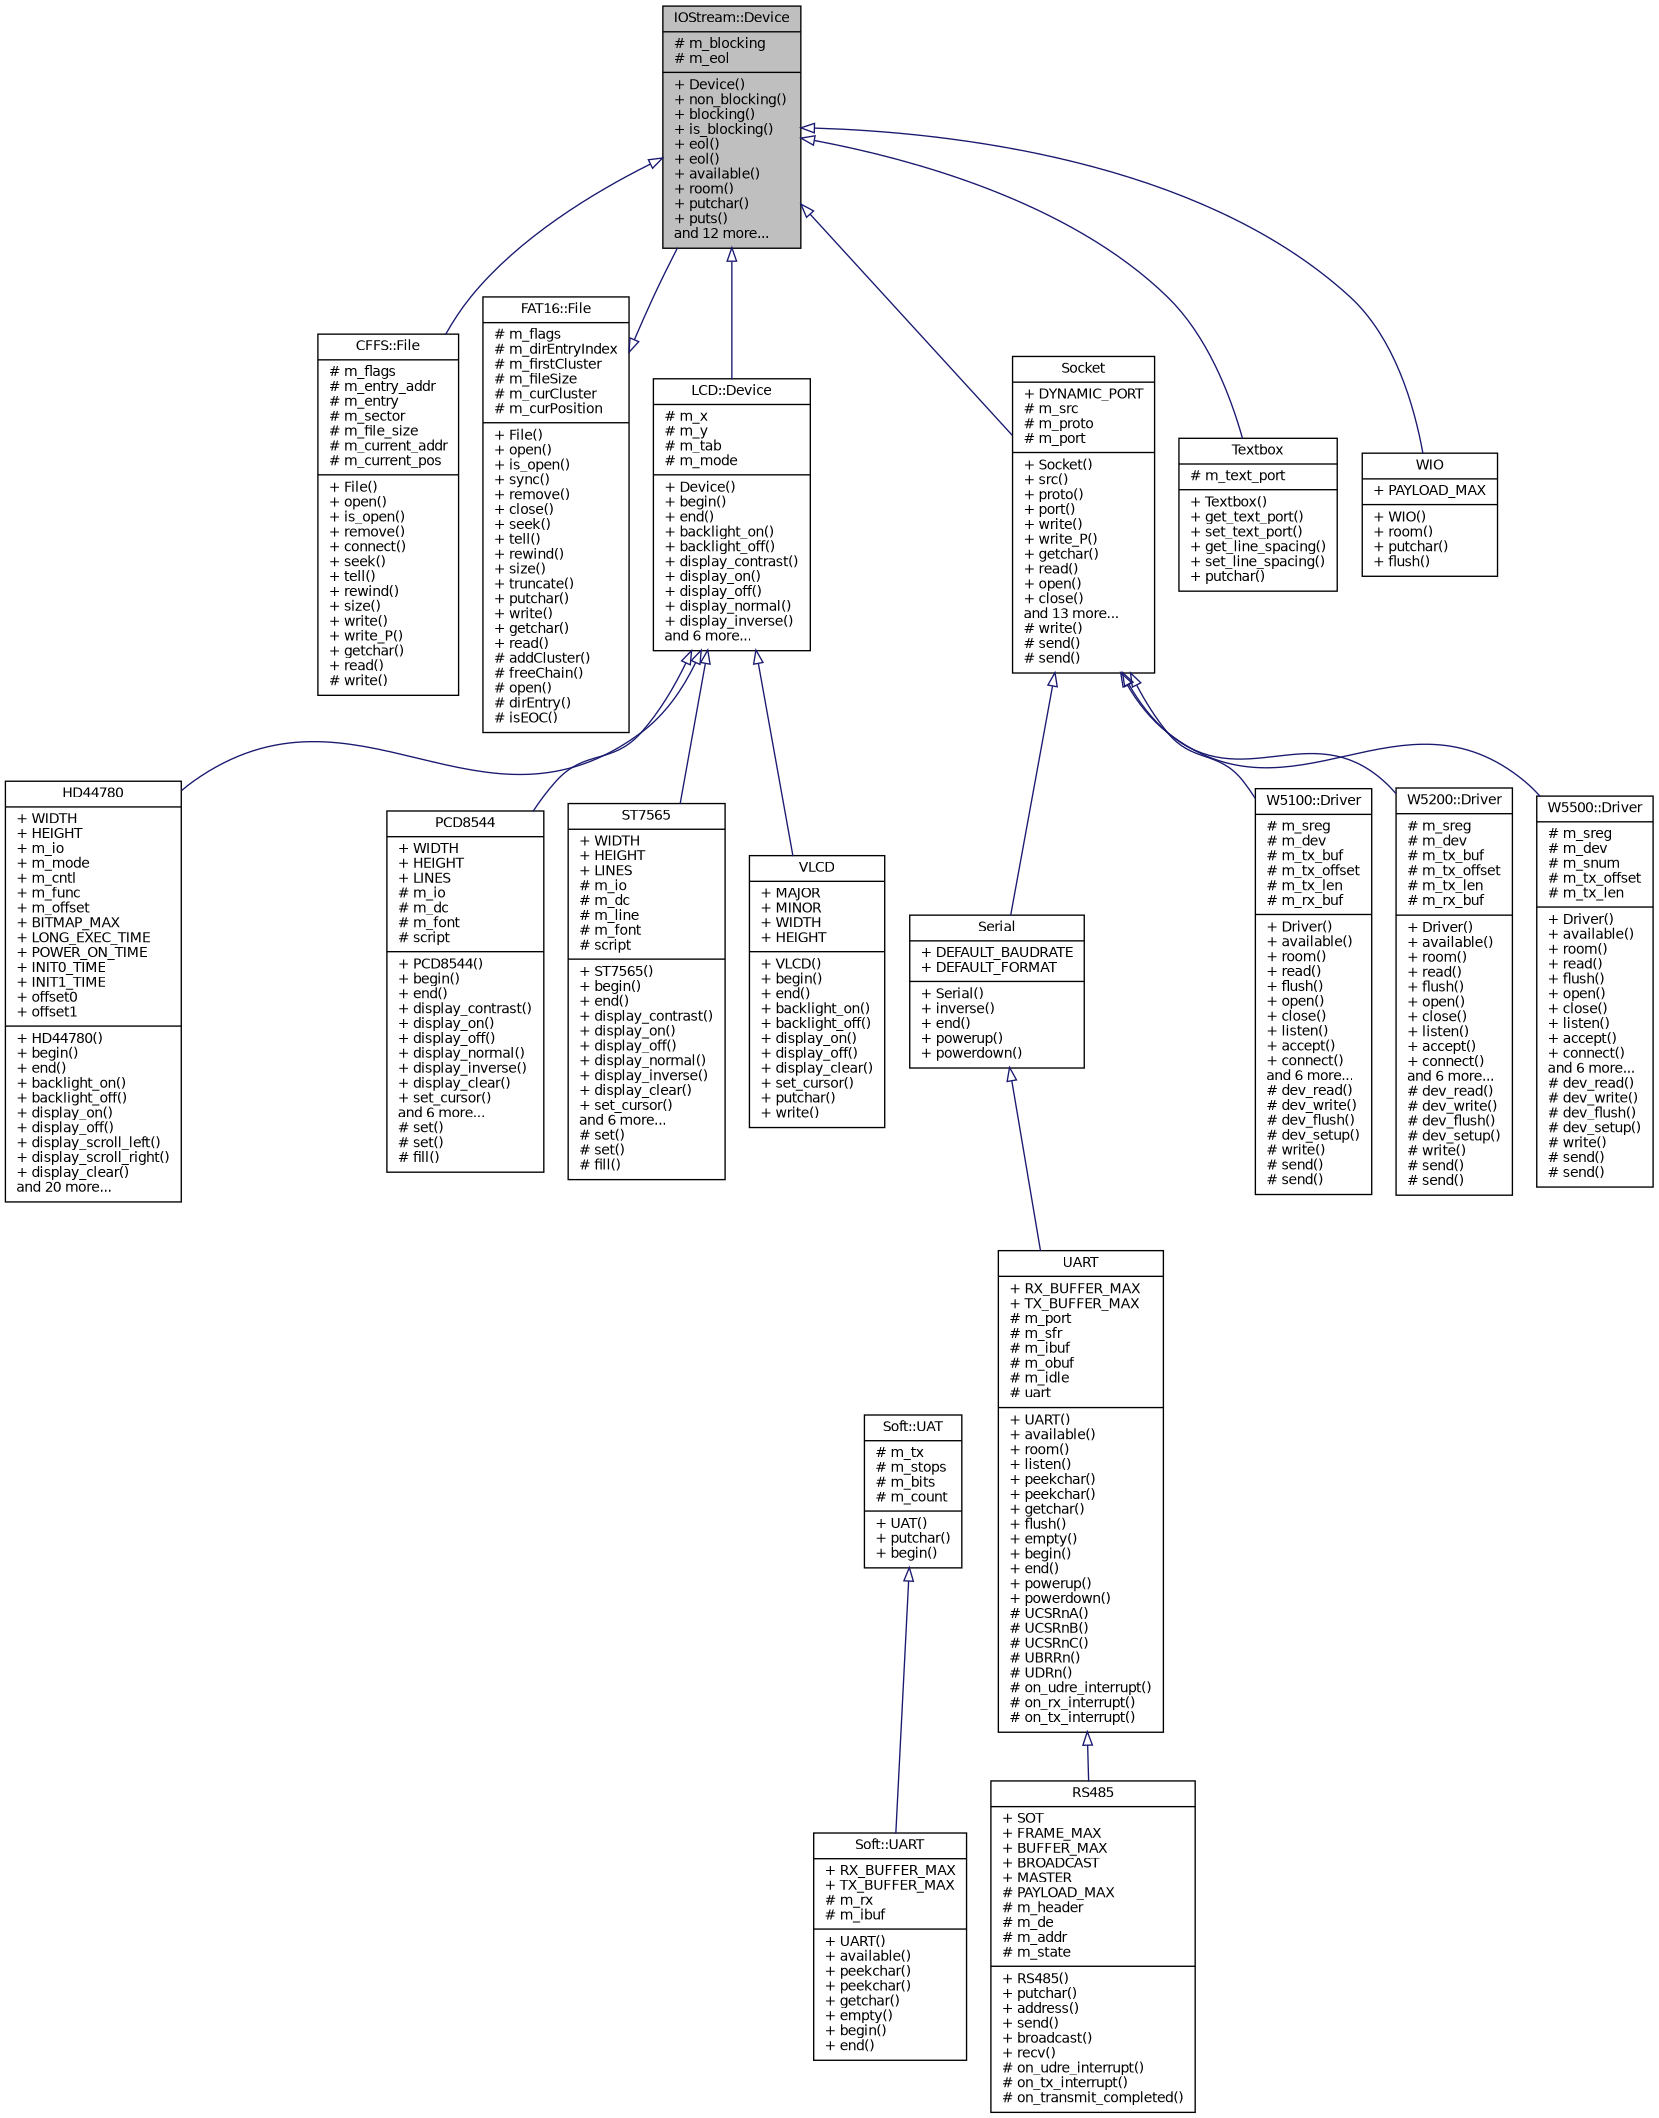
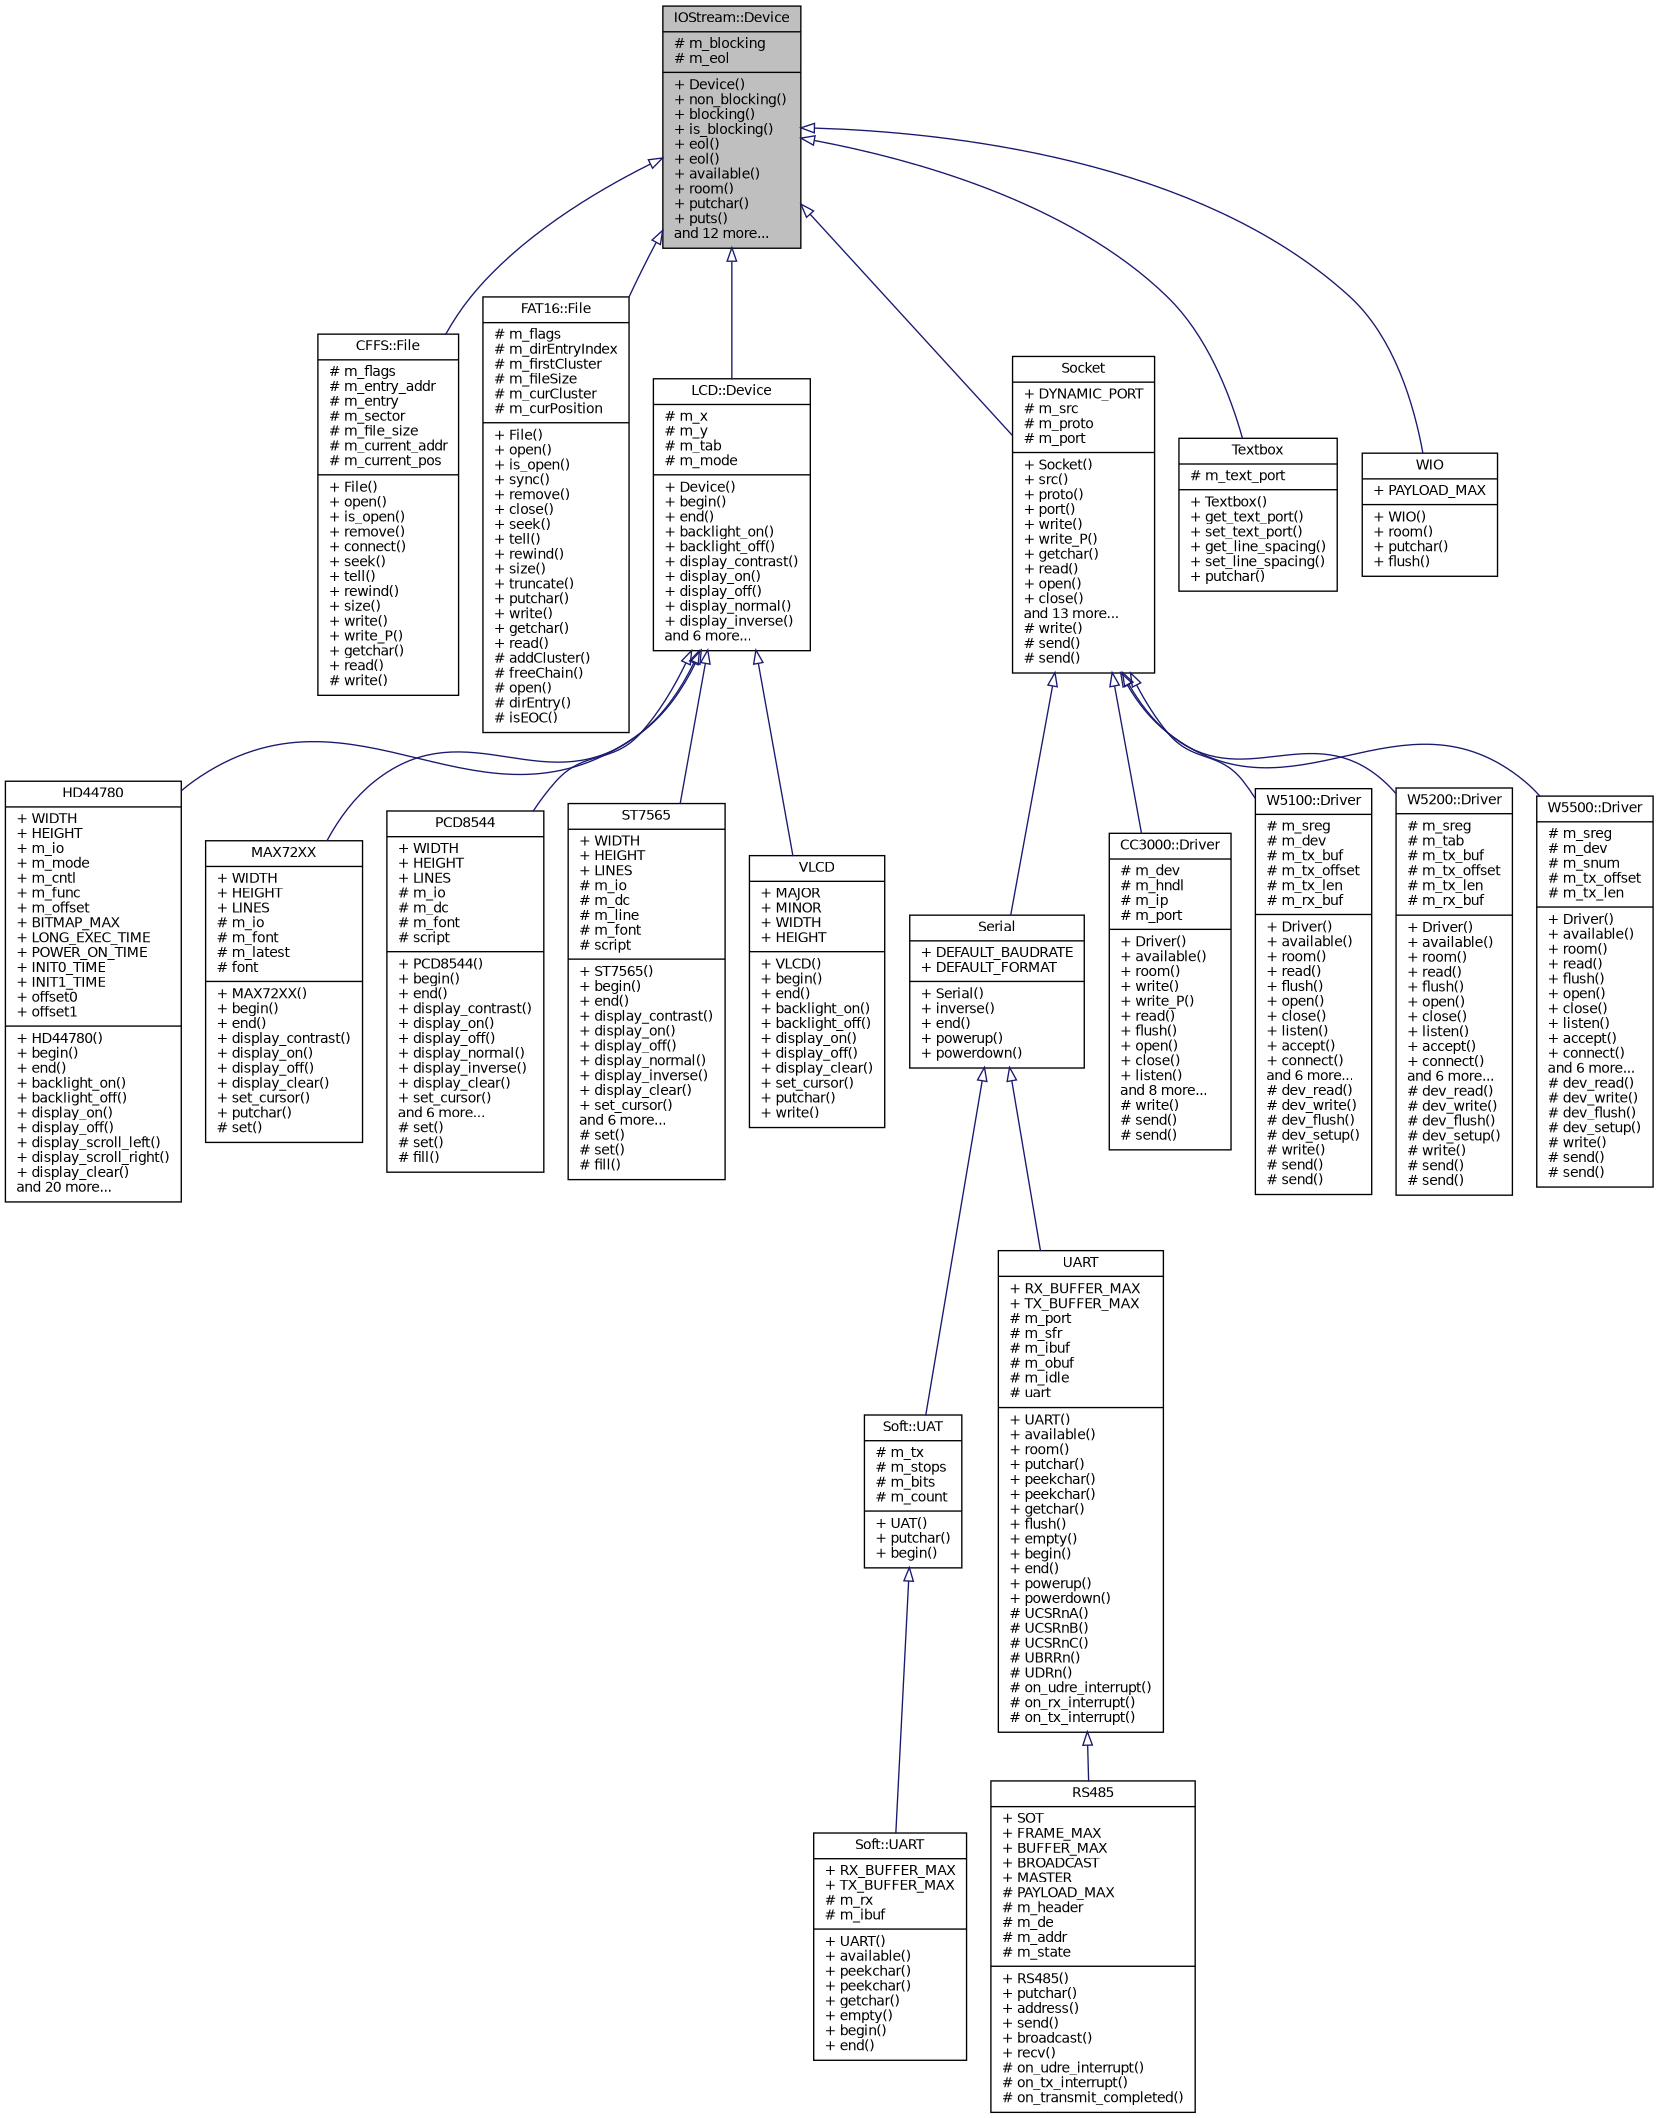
edge "IOStream::Device" -> "FAT16::File": reversed
node "W5200::Driver": text "# m_dev" -> "# m_tab"
node "MAX72XX": added
node "CC3000::Driver": added
edge "Soft::UAT" -> "Serial": added
node "UART": text "+ listen()" -> "+ putchar()"
